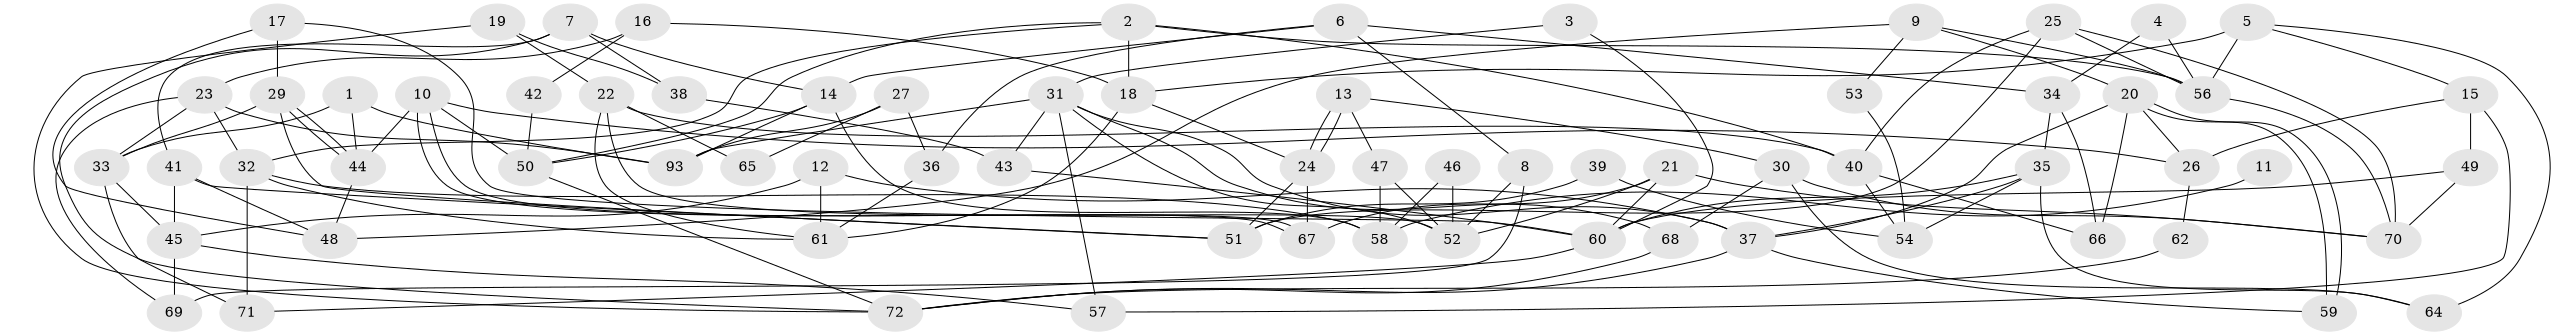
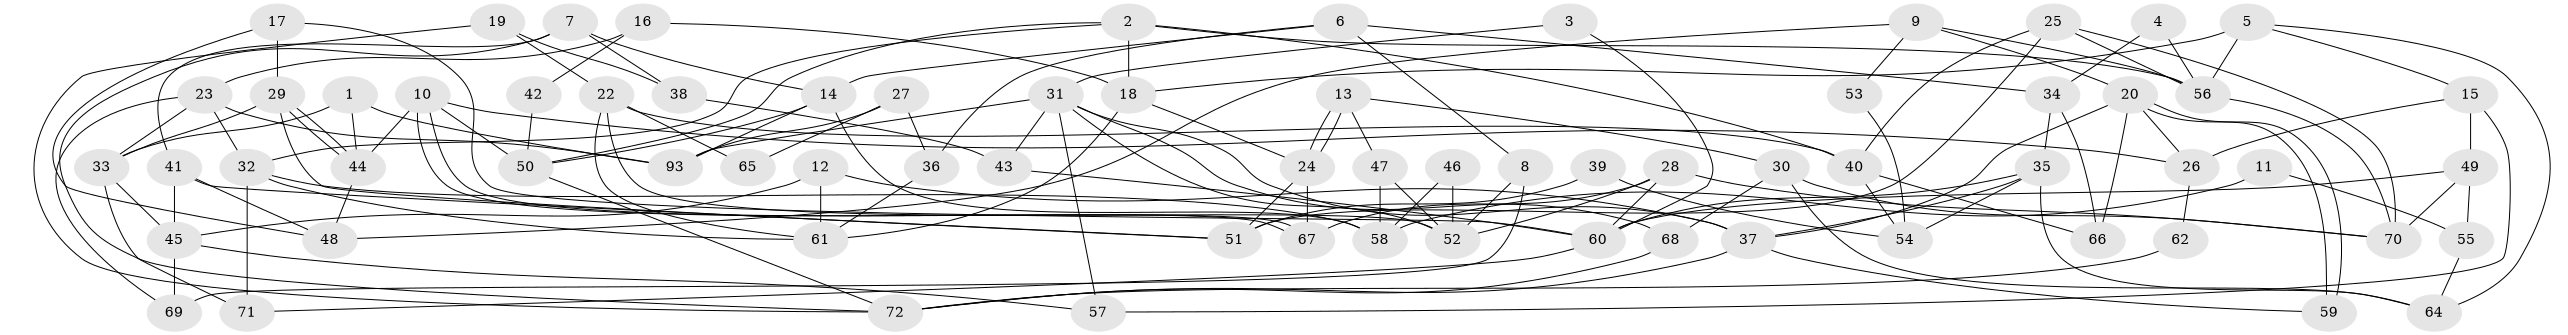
node "21": label "21" -> "28"
node "55": added
